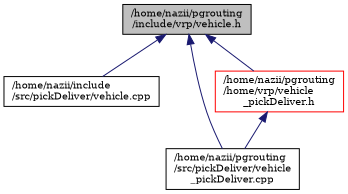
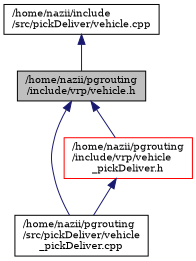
edge "/home/nazii/include /src/pickDeliver/vehicle.cpp" -> "/home/nazii/pgrouting /include/vrp/vehicle.h": reversed
node "/home/nazii/pgrouting /home/vrp/vehicle _pickDeliver.h": label "/home/nazii/pgrouting /home/vrp/vehicle _pickDeliver.h" -> "/home/nazii/pgrouting /include/vrp/vehicle _pickDeliver.h"
